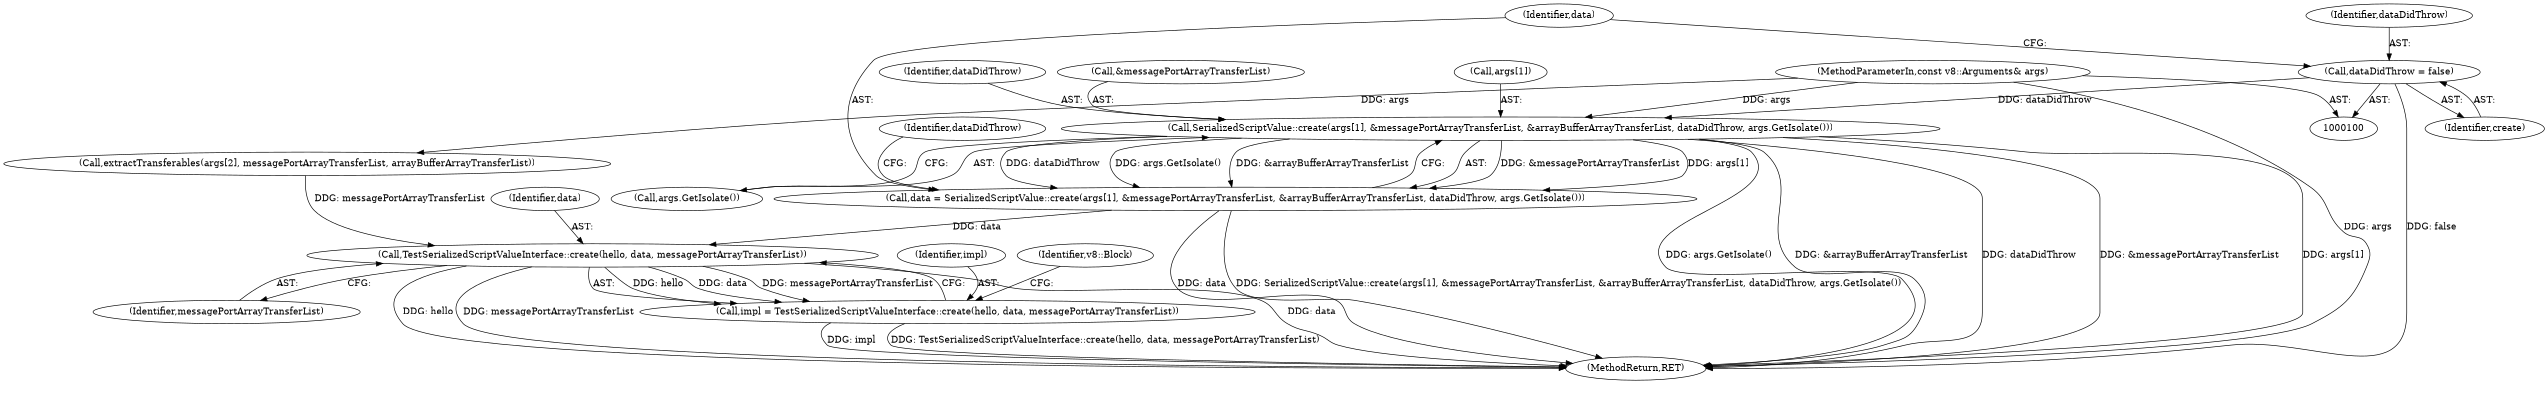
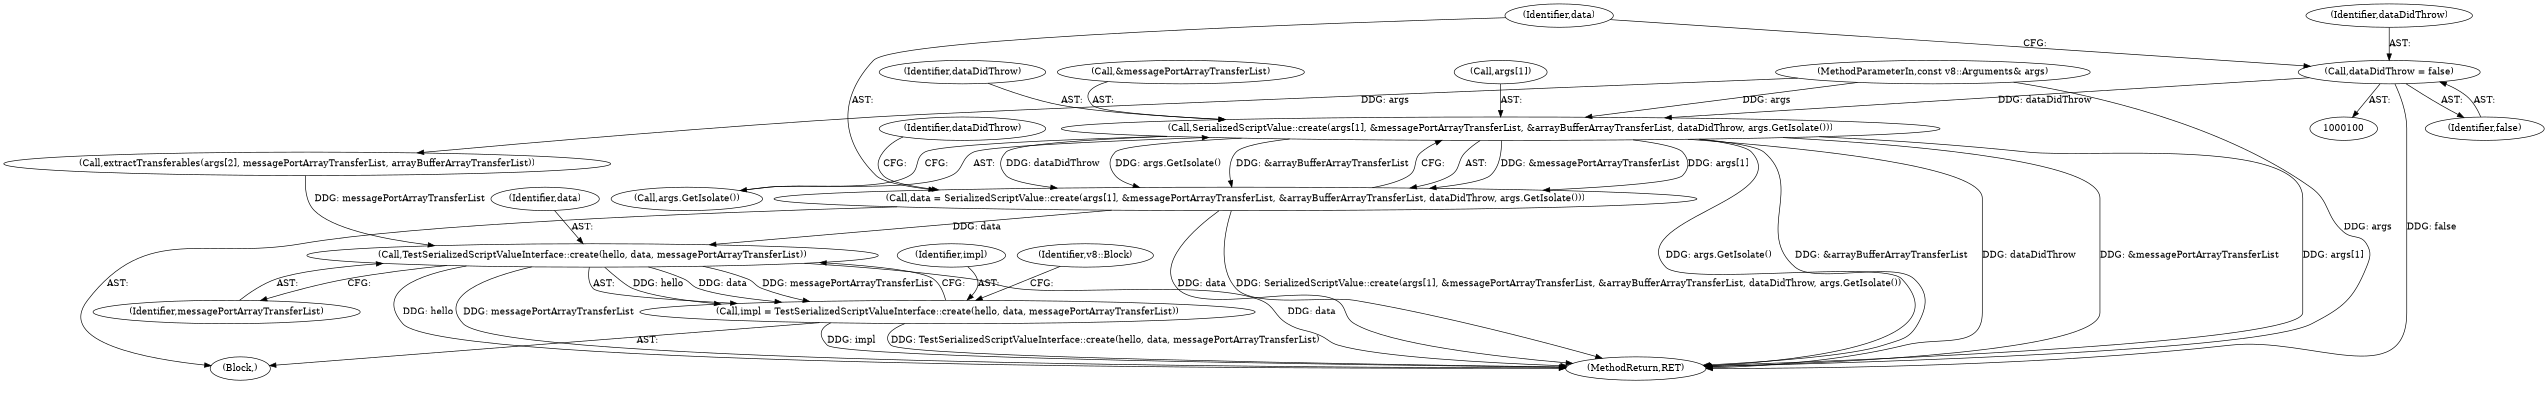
edge "(MethodParameterIn,const v8::Arguments& args)" -> "1000100": removed, label "AST:"
node "(Identifier,create)": label "(Identifier,create)" -> "(Identifier,false)"
node "(Block,)": added
